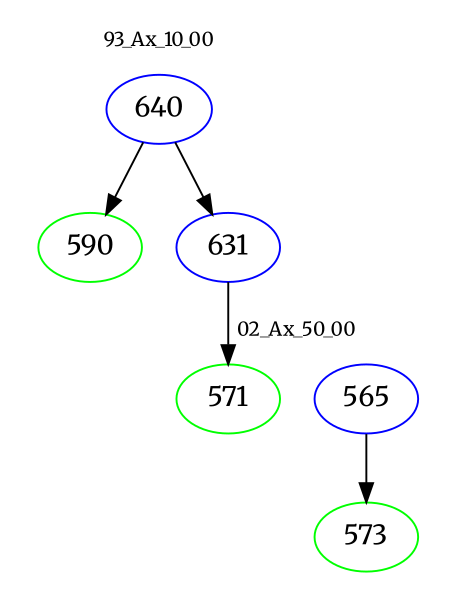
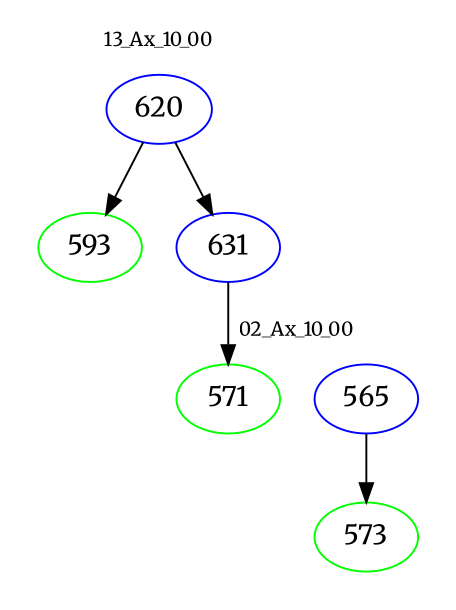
cluster "93_Ax_10_00": label "93_Ax_10_00" -> "13_Ax_10_00"
node "640": label "640" -> "620"
node "590": label "590" -> "593"
cluster "02_Ax_50_00": label "02_Ax_50_00" -> "02_Ax_10_00"
